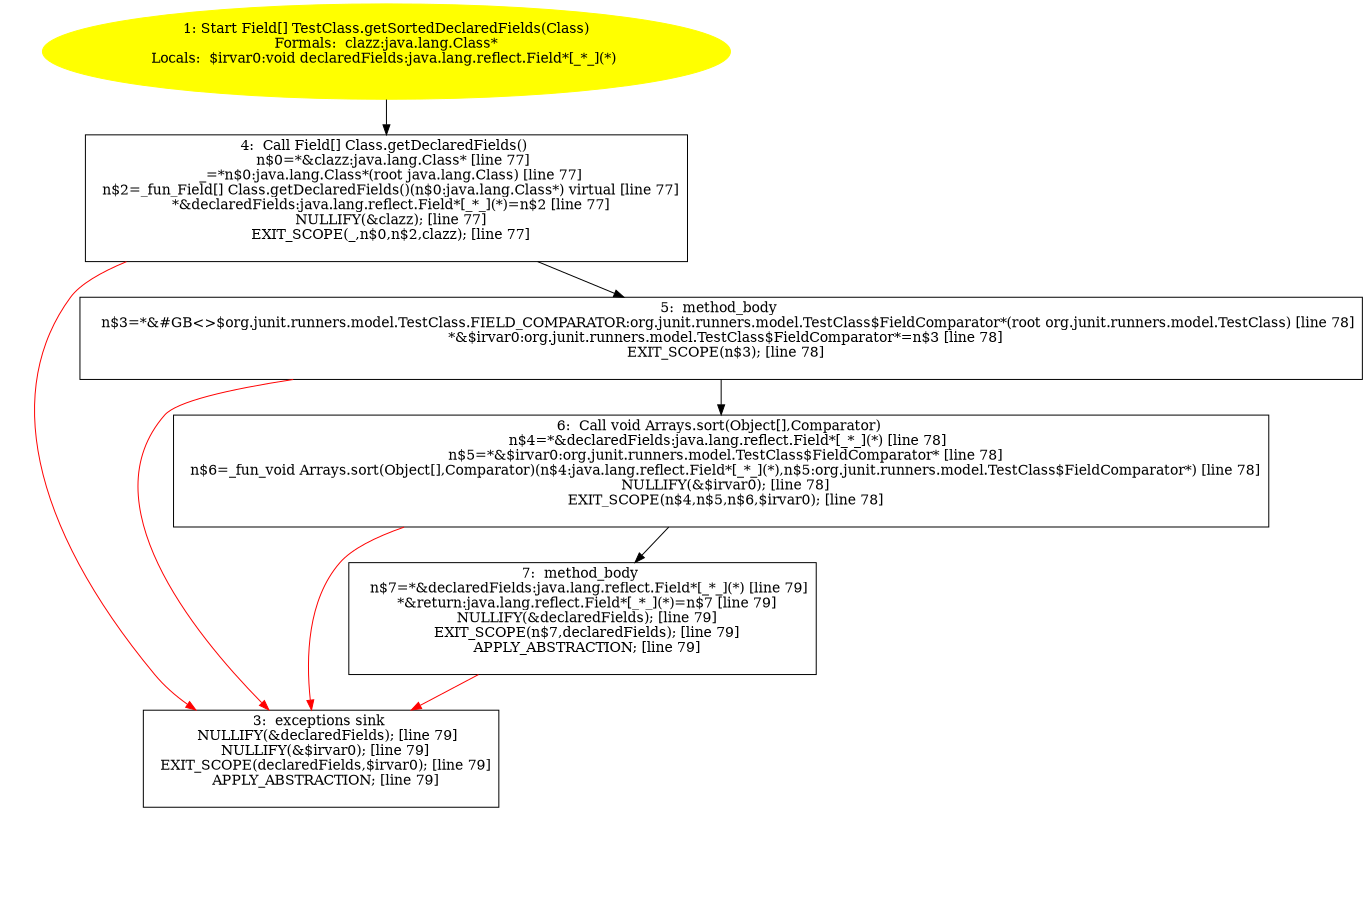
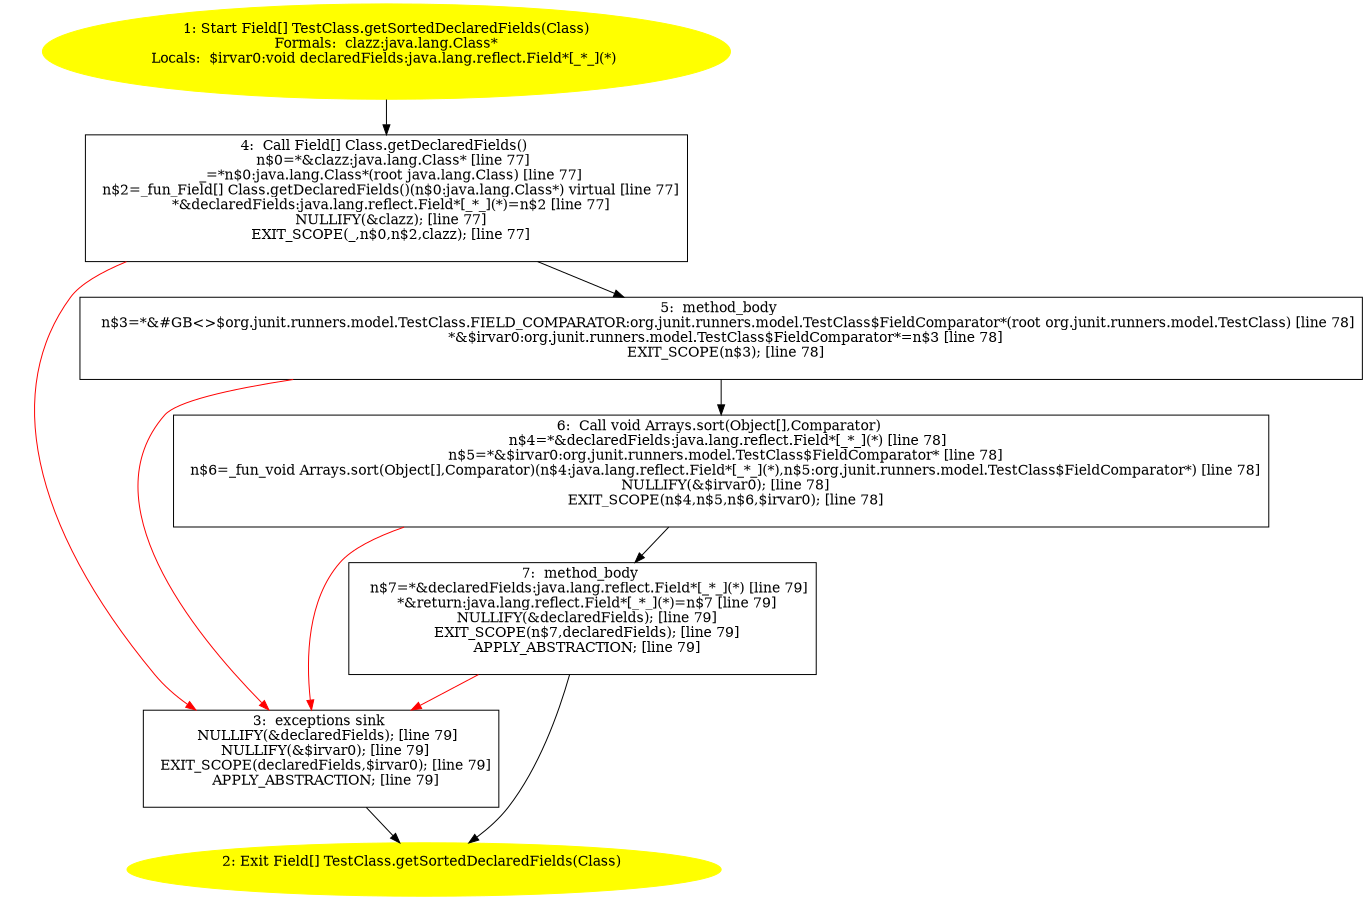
node "2: Exit Field[] TestClass.getSortedDeclaredFields(Class)": added
